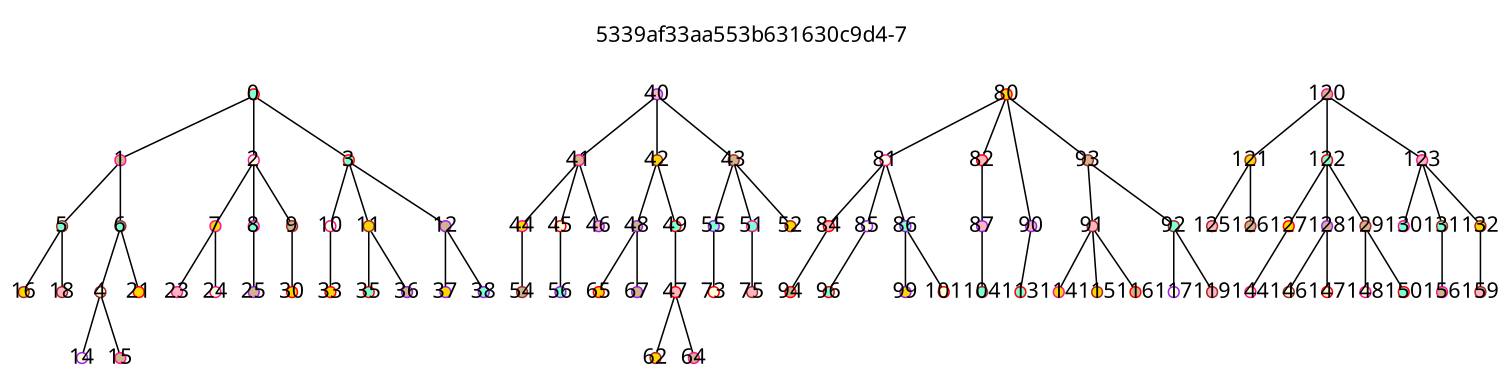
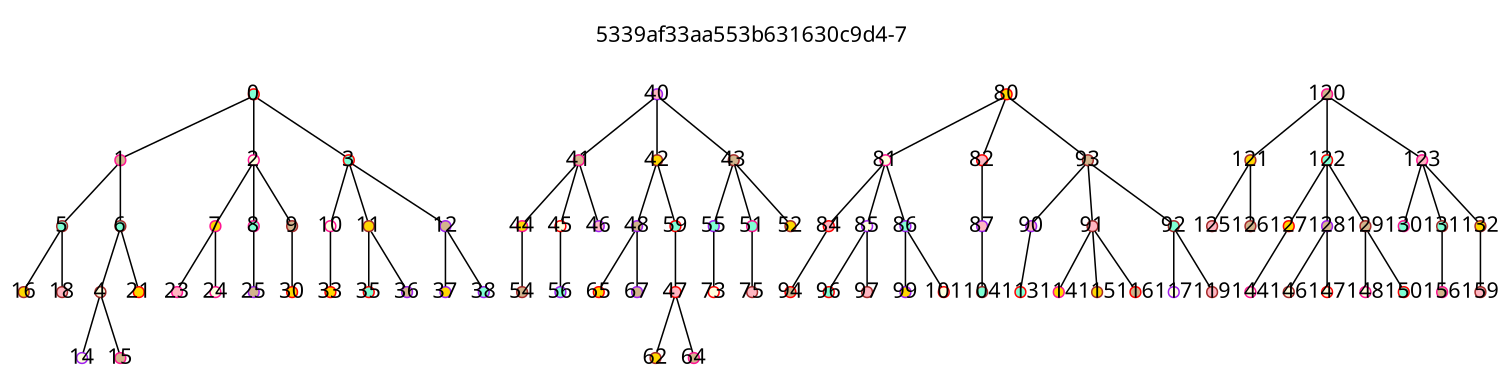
edge "80" -- "90": now "93" -- "90"
node "49": label "49" -> "59"
node "97": added
